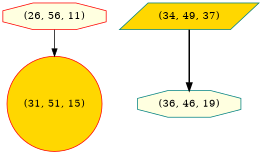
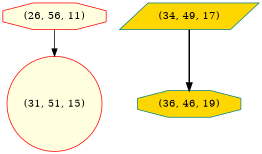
node "(34, 49, 37)": label "(34, 49, 37)" -> "(34, 49, 17)"
node "(31, 51, 15)": fillcolor gold -> lightyellow
node "(36, 46, 19)": fillcolor lightyellow -> gold
